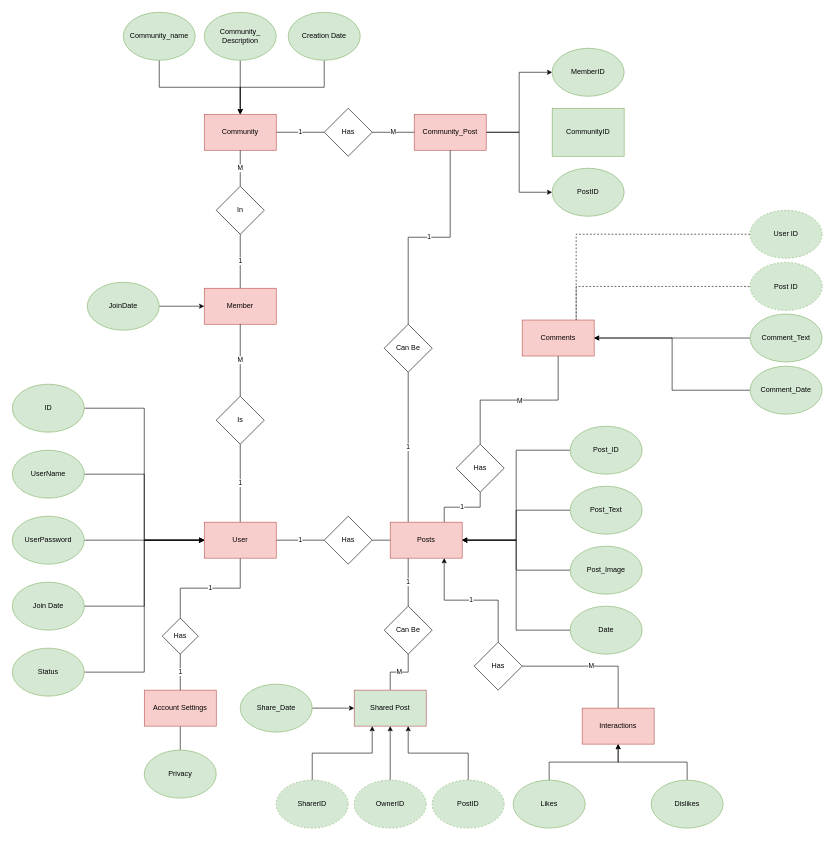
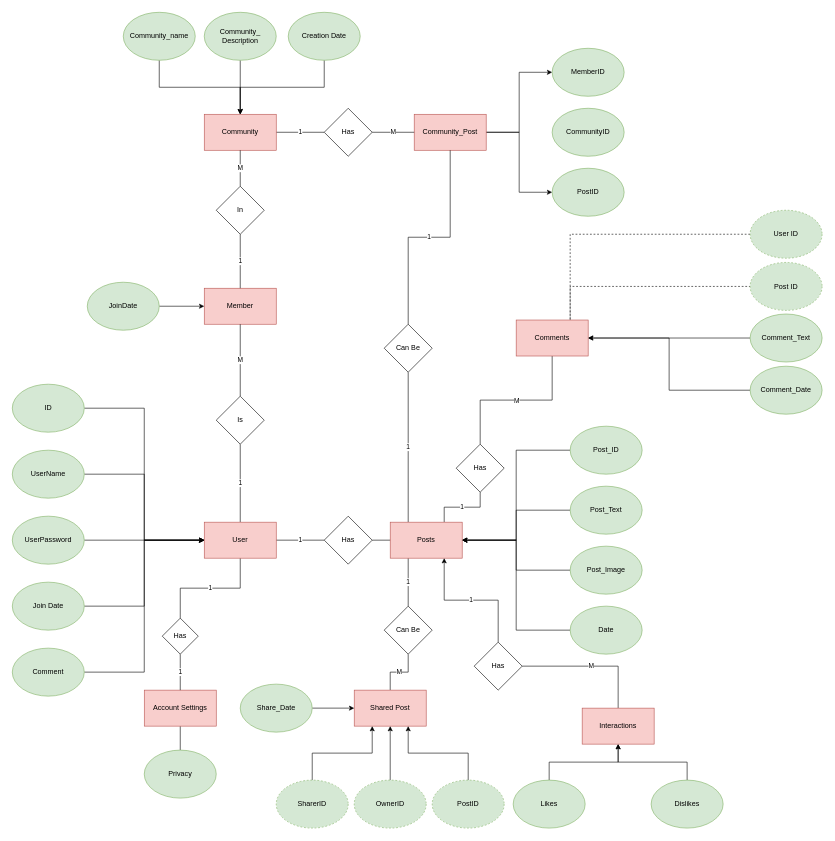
node "CommunityID": shape rectangle -> ellipse
node "Comments": moved (558, 338) -> (552, 338)
node "Status": label "Status" -> "Comment"
node "Shared Post": fillcolor #d5e8d4 -> #f8cecc
